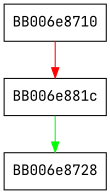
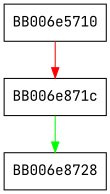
node "BB006e8710": label "BB006e8710" -> "BB006e5710"
node "BB006e881c": label "BB006e881c" -> "BB006e871c"
